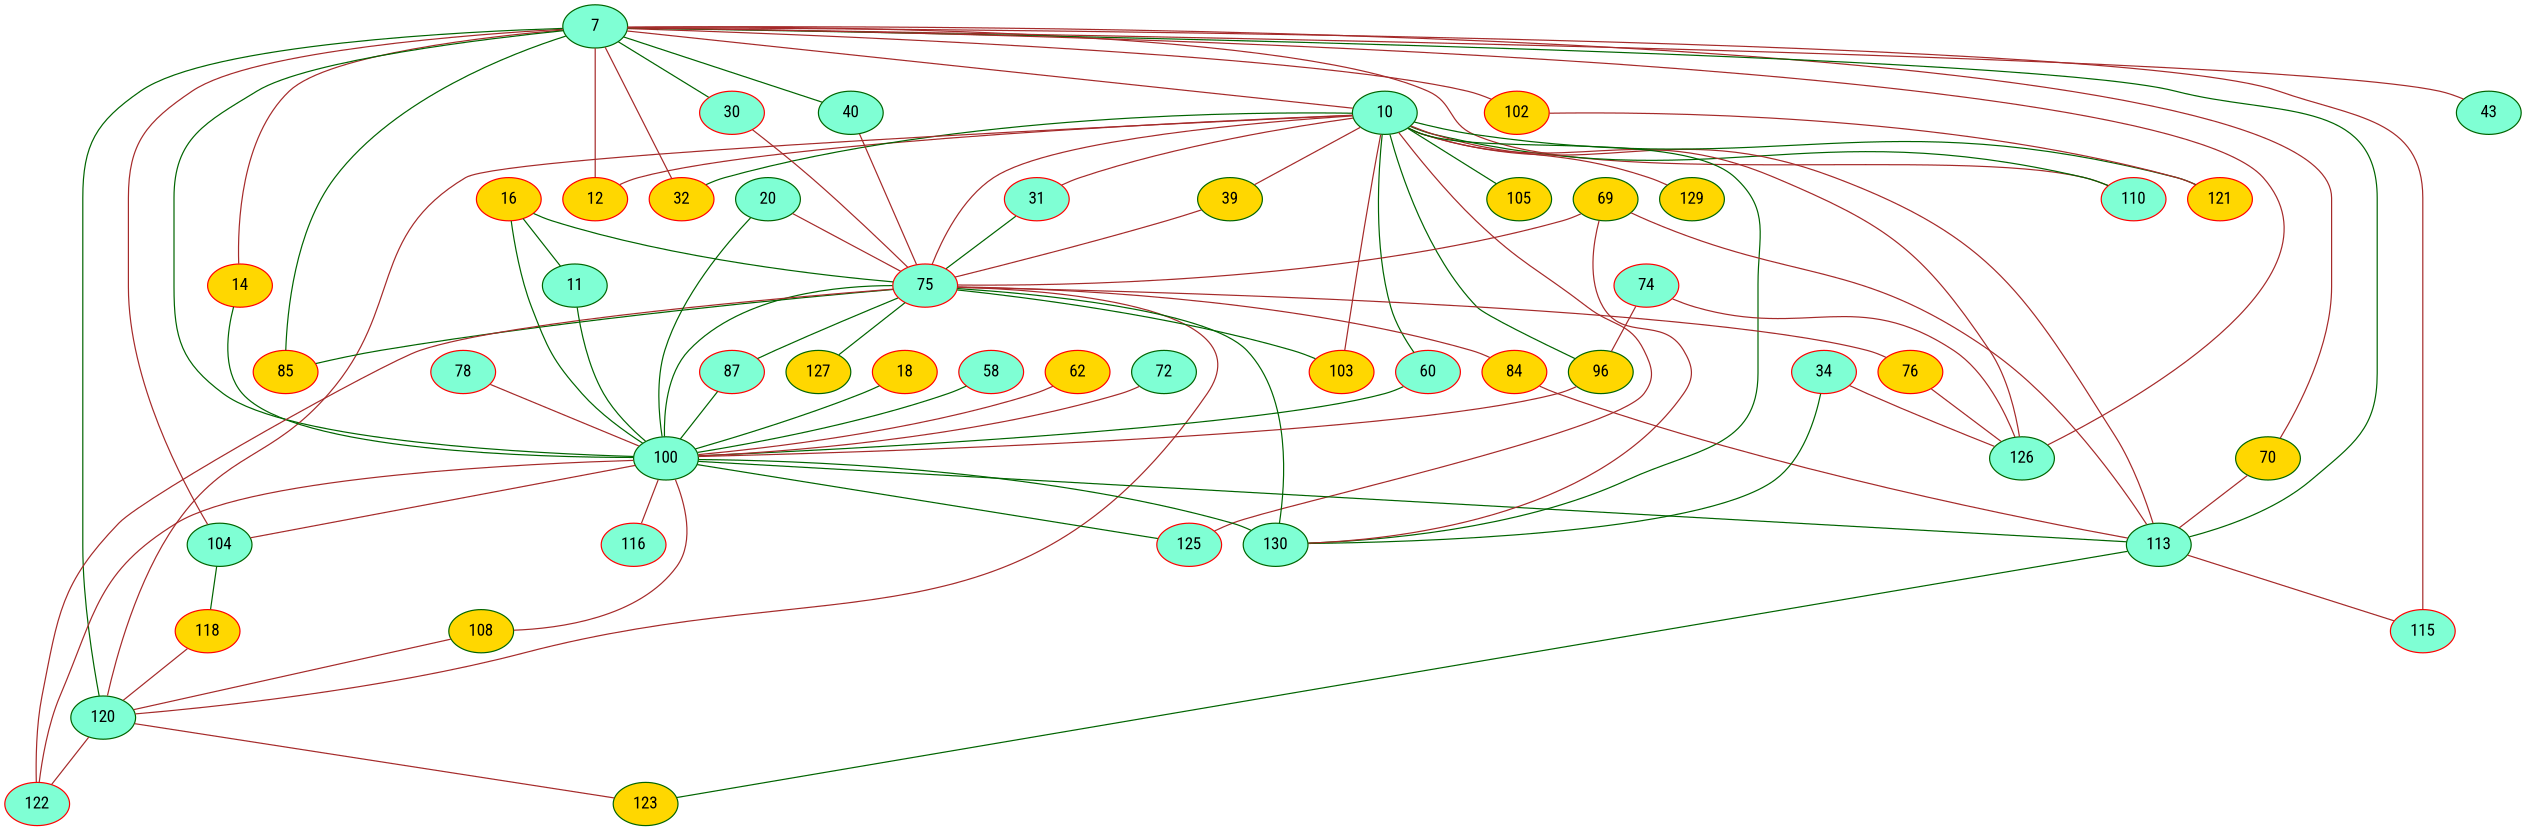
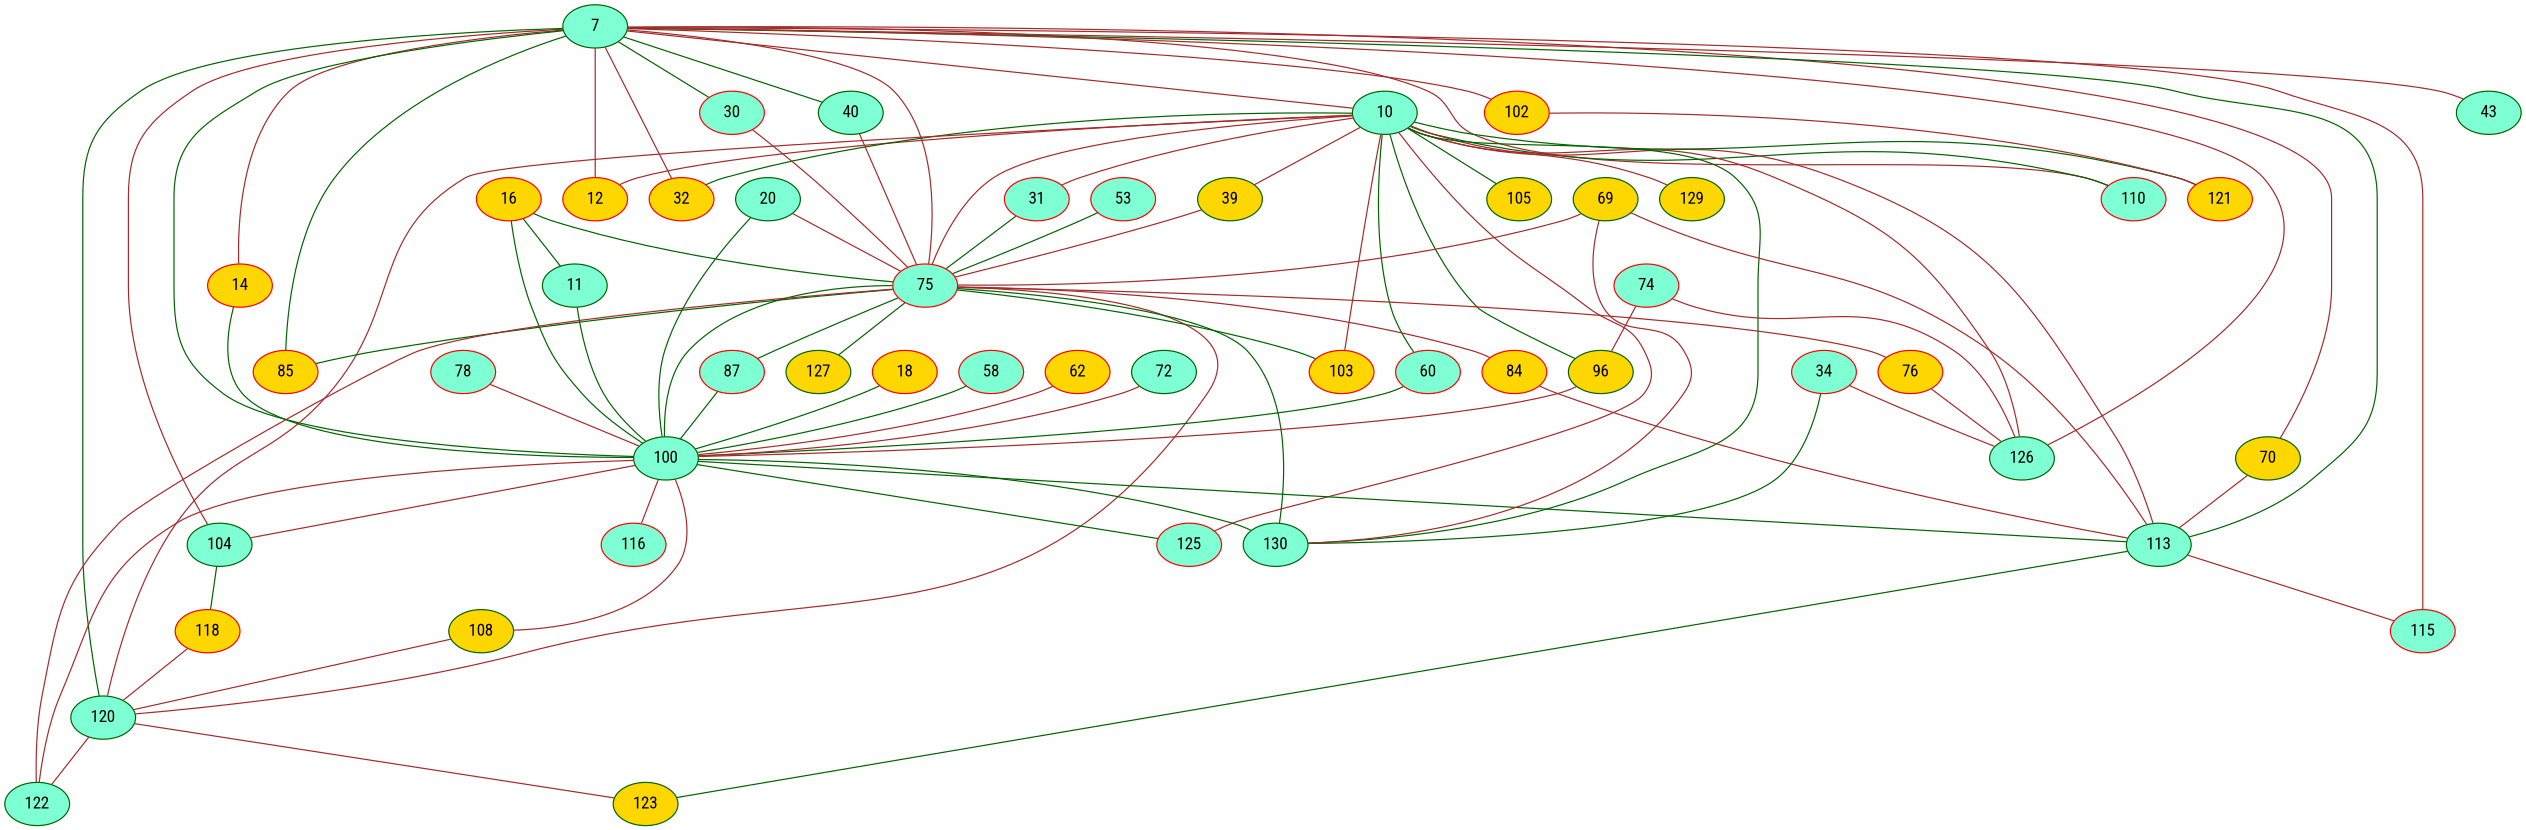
edge "7" -- "75": added
node "53": added
node "122": color red -> darkgreen
